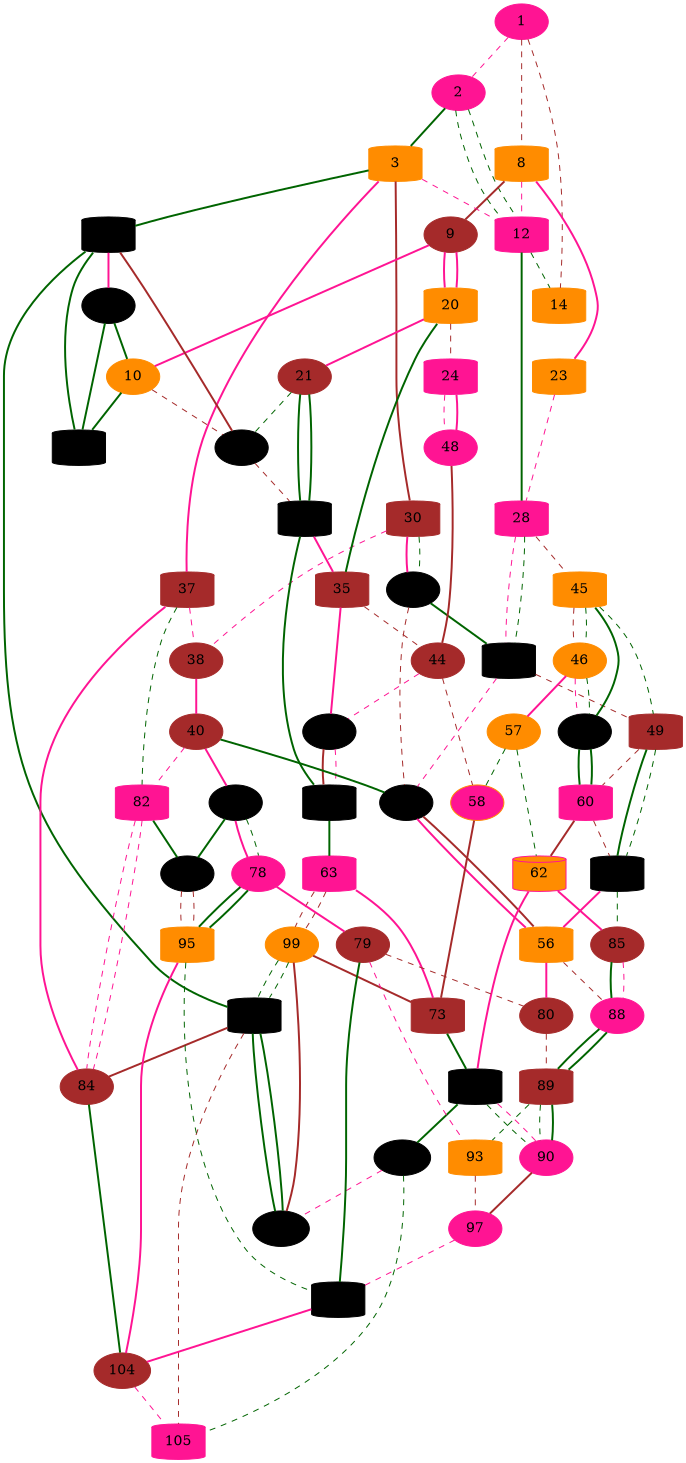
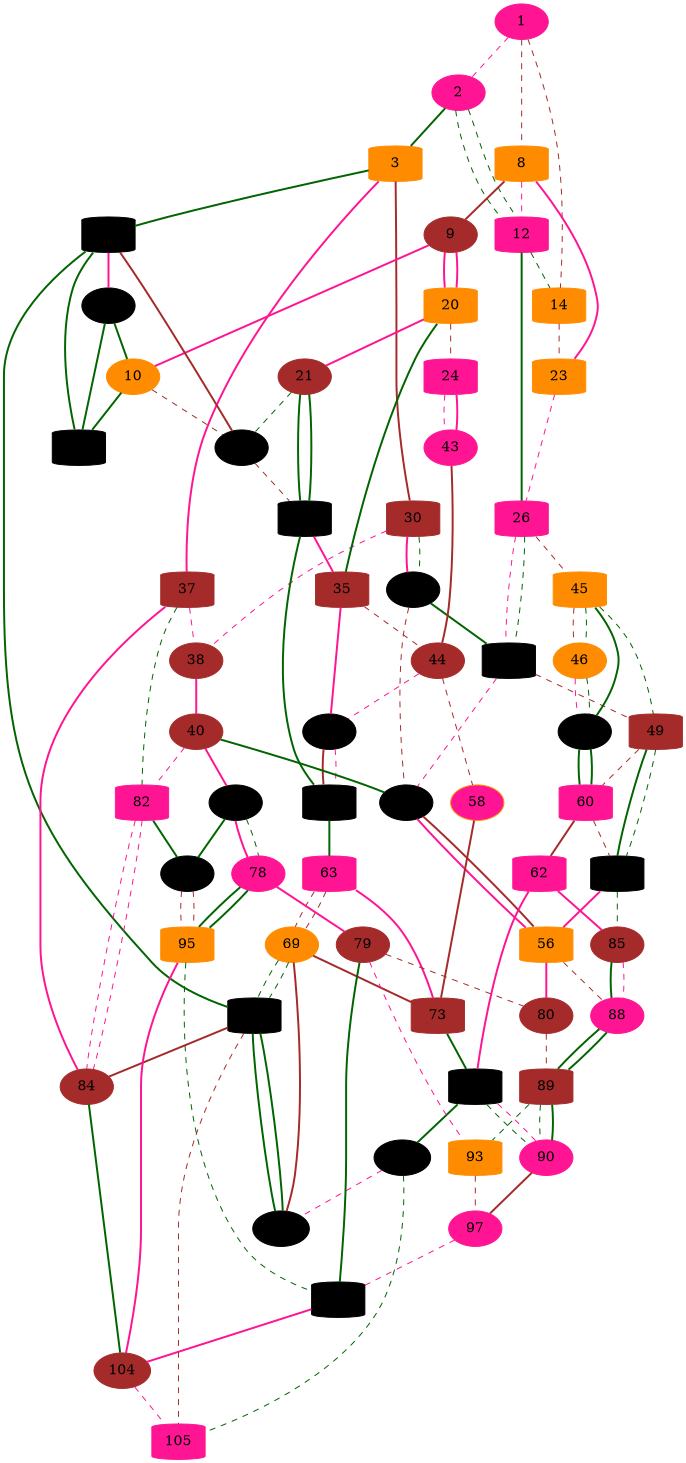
edge "3" -- "12": removed
edge "14" -- "23": added
node "48": label "48" -> "43"
node "28": label "28" -> "26"
node "57": removed
node "62": fillcolor darkorange -> deeppink
node "99": label "99" -> "69"
